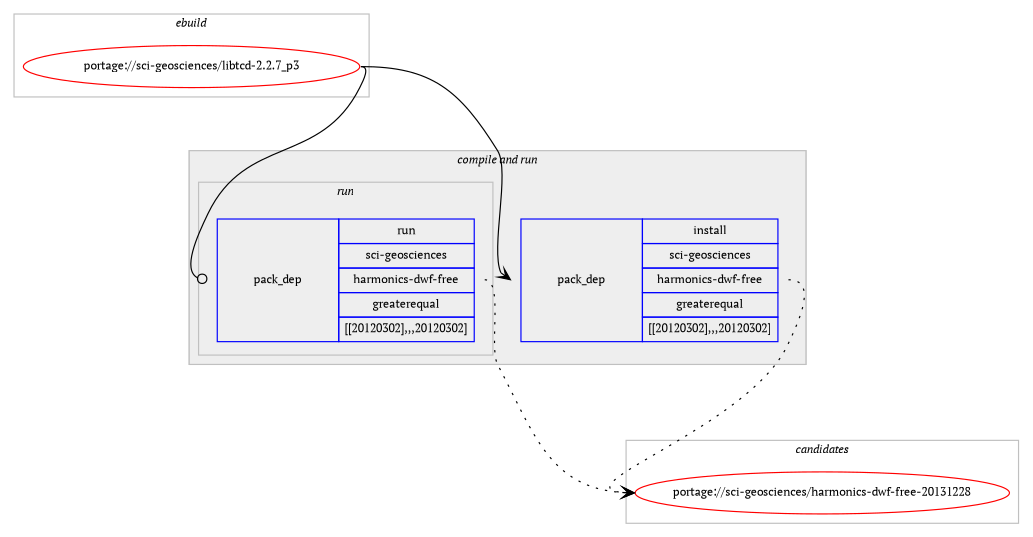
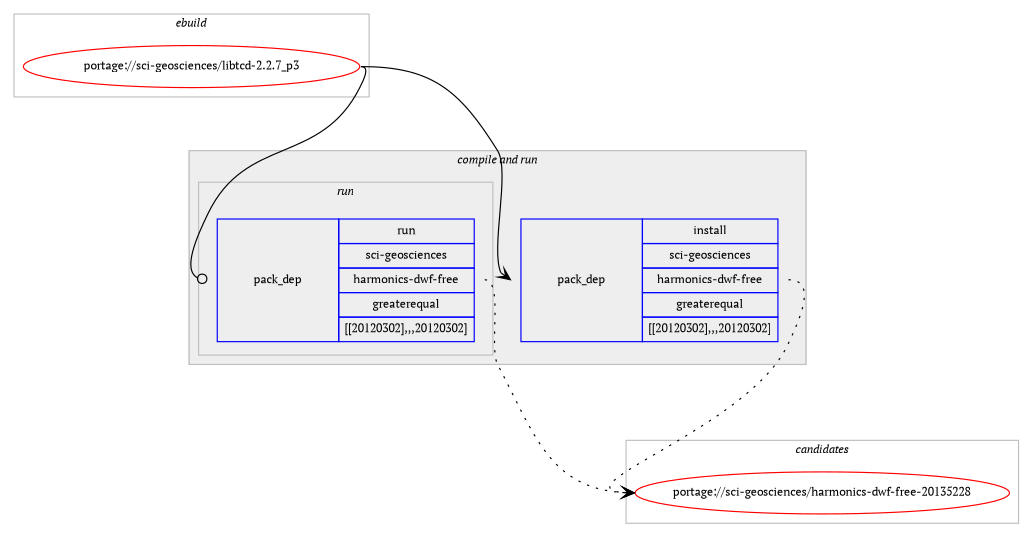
node "portage://sci-geosciences/harmonics-dwf-free-20131228": label "portage://sci-geosciences/harmonics-dwf-free-20131228" -> "portage://sci-geosciences/harmonics-dwf-free-20135228"
